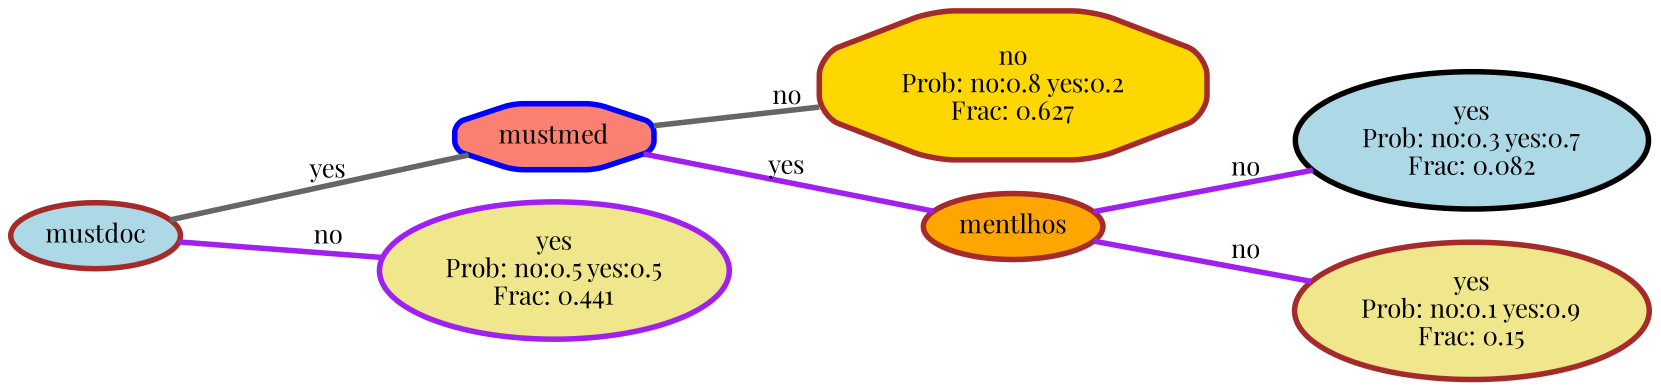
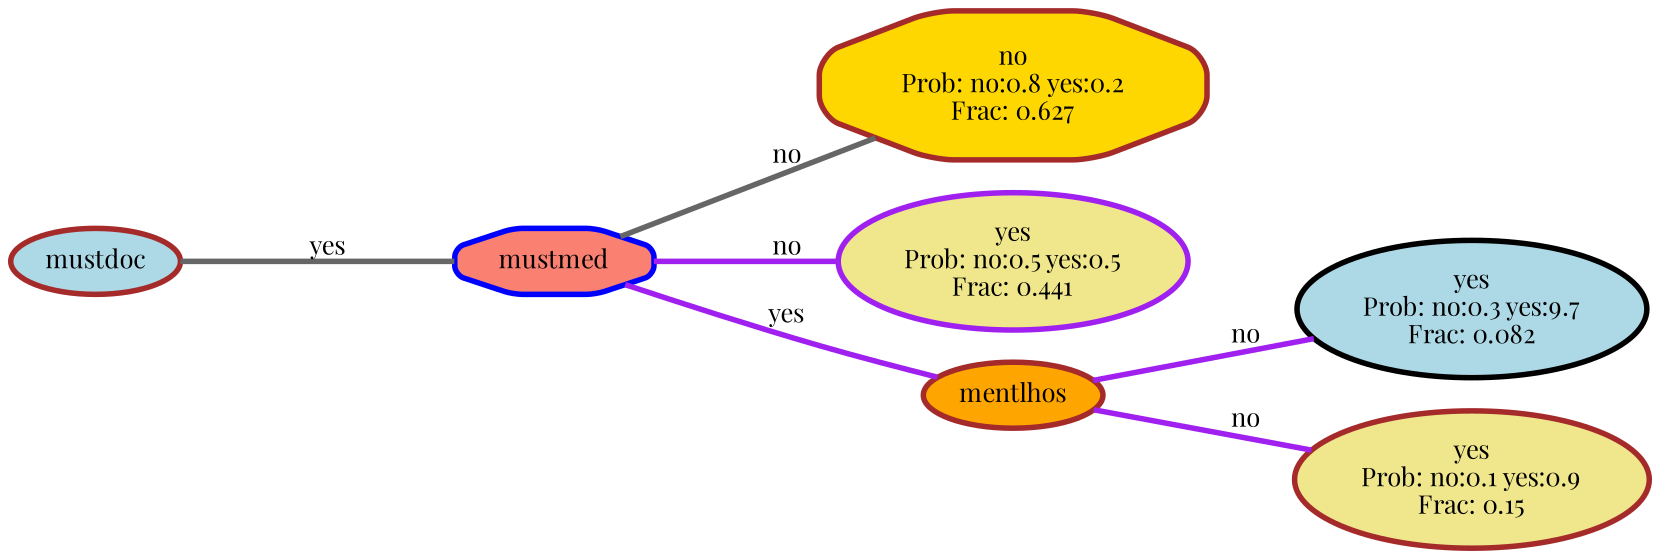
node "yes Prob: no:0.3 yes:0.7 Frac: 0.082": label "yes Prob: no:0.3 yes:0.7 Frac: 0.082" -> "yes Prob: no:0.3 yes:9.7 Frac: 0.082"
edge "mustdoc" -- "yes Prob: no:0.5 yes:0.5 Frac: 0.441": now "mustmed" -- "yes Prob: no:0.5 yes:0.5 Frac: 0.441"
